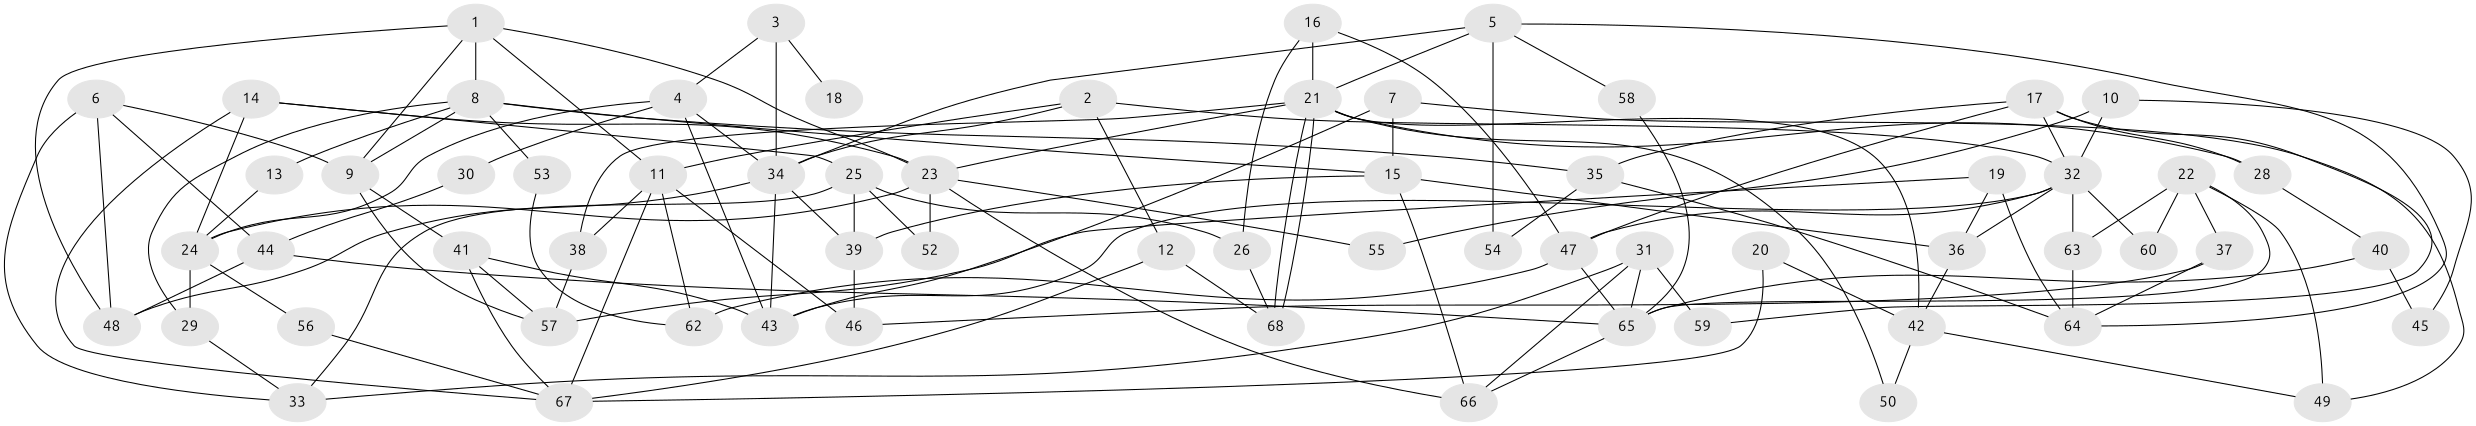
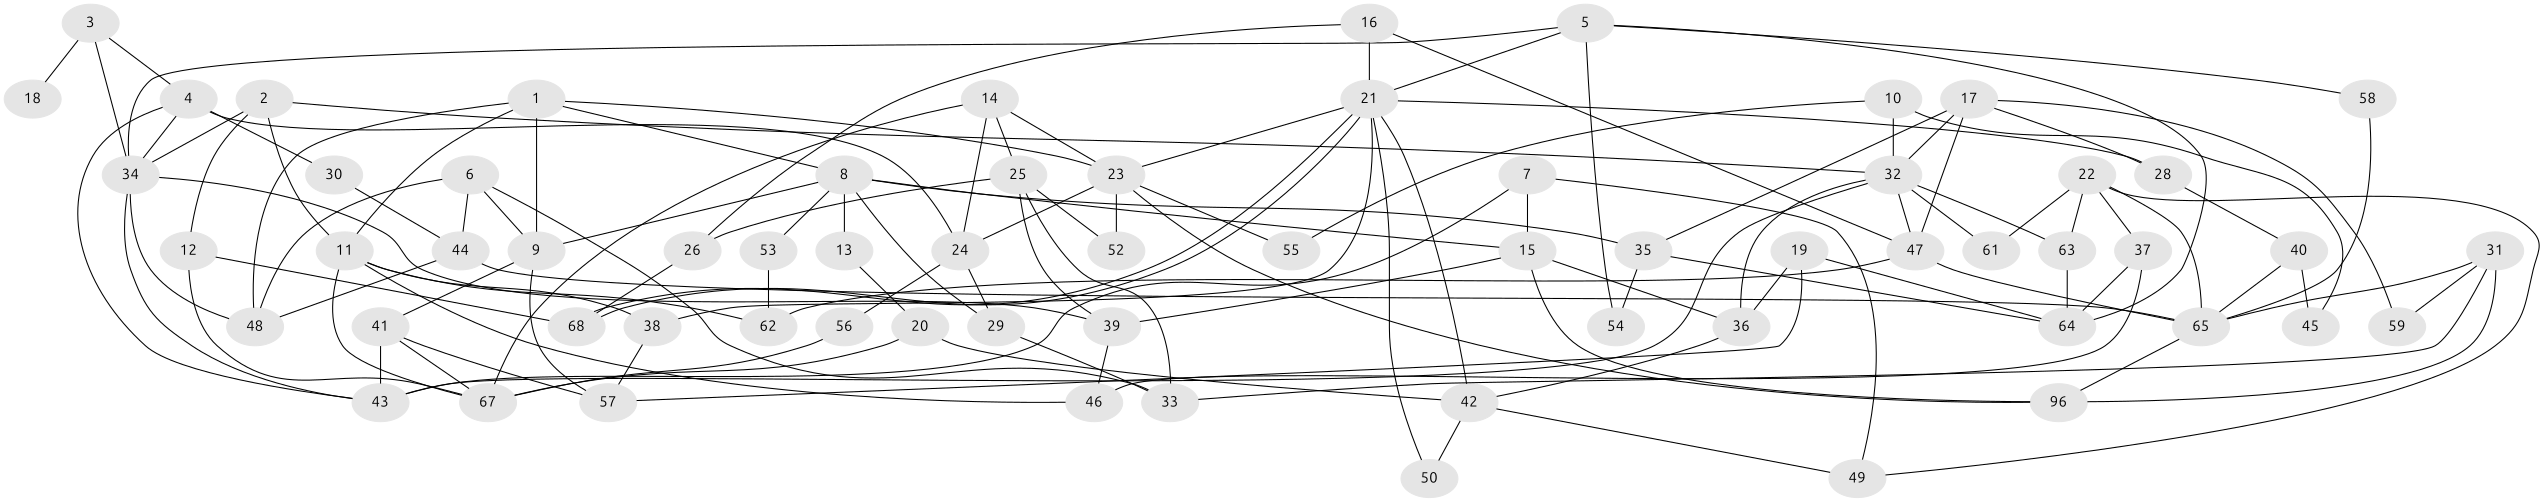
edge "13" -- "24": now "13" -- "20"
node "60": label "60" -> "61"
node "66": label "66" -> "96"
